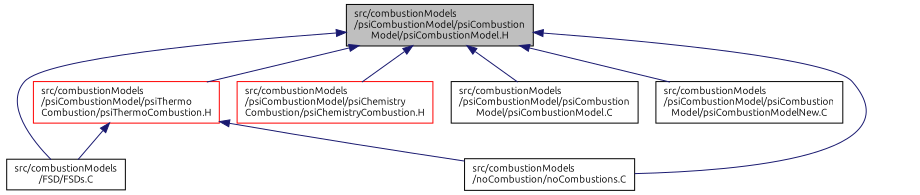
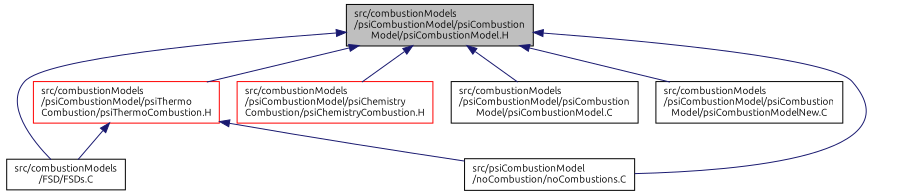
node "src/combustionModels /noCombustion/noCombustions.C": label "src/combustionModels /noCombustion/noCombustions.C" -> "src/psiCombustionModel /noCombustion/noCombustions.C"
